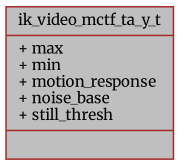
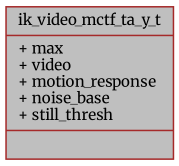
node "ik_video_mctf_ta_y_t": text "+ min" -> "+ video"
